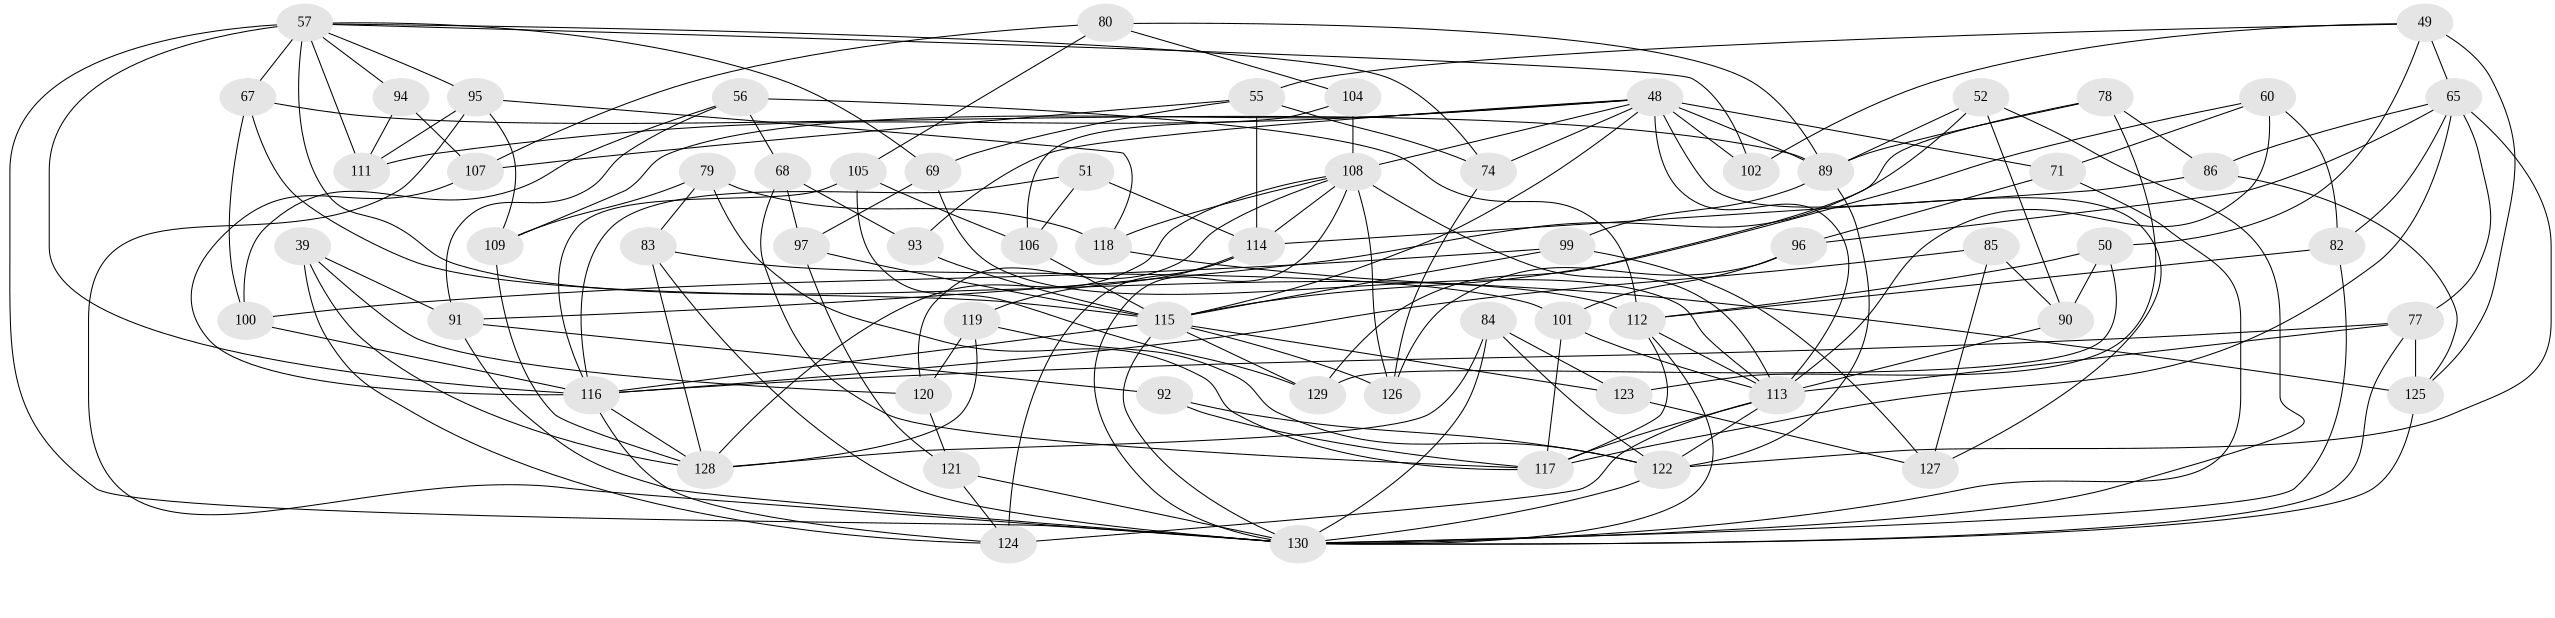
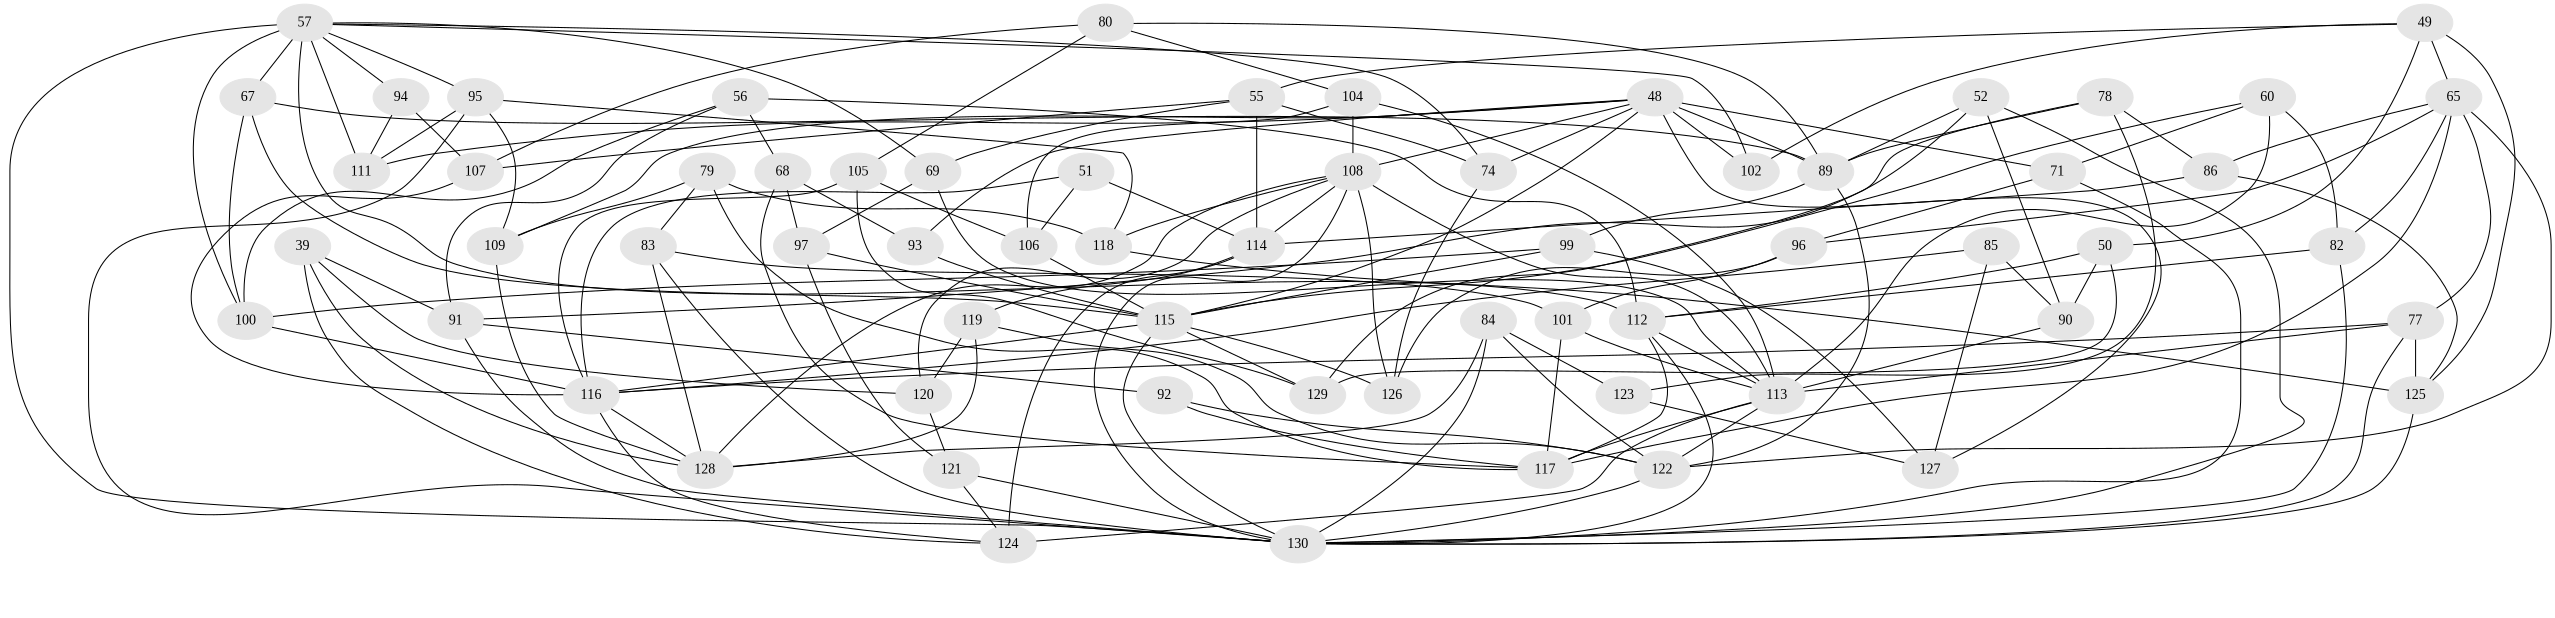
edge "48" -- "113": now "104" -- "113"
edge "57" -- "116": now "57" -- "100"
edge "115" -- "123": removed
